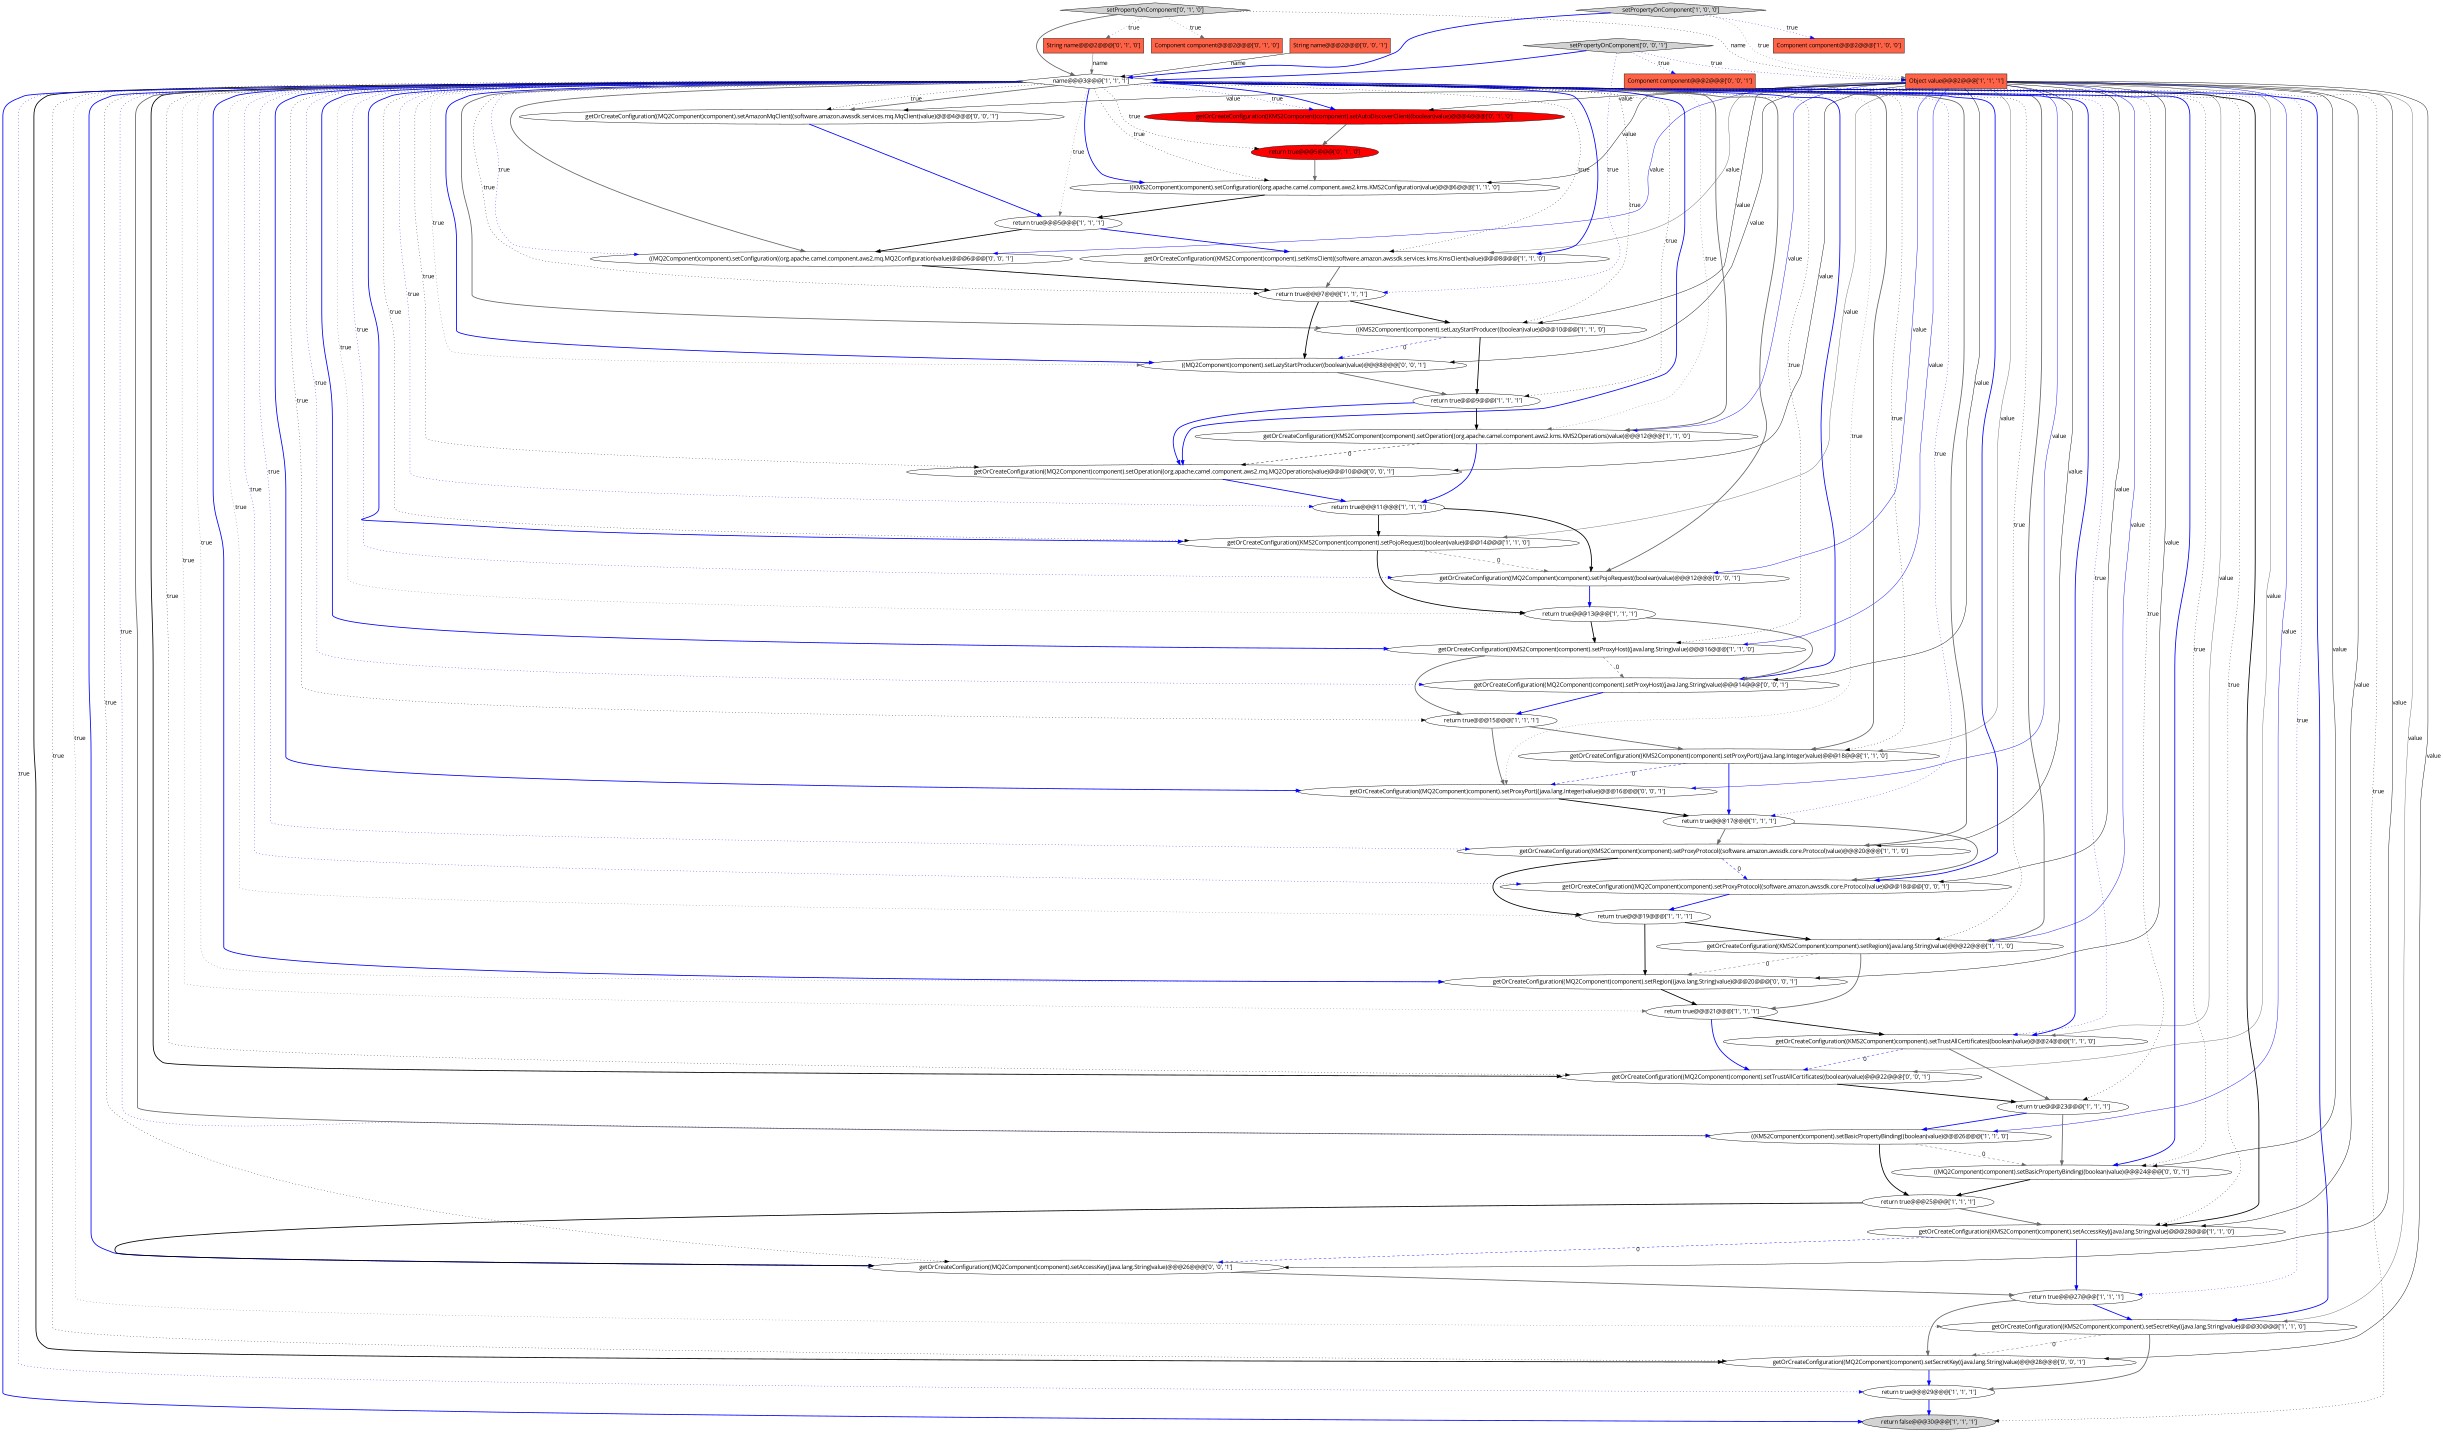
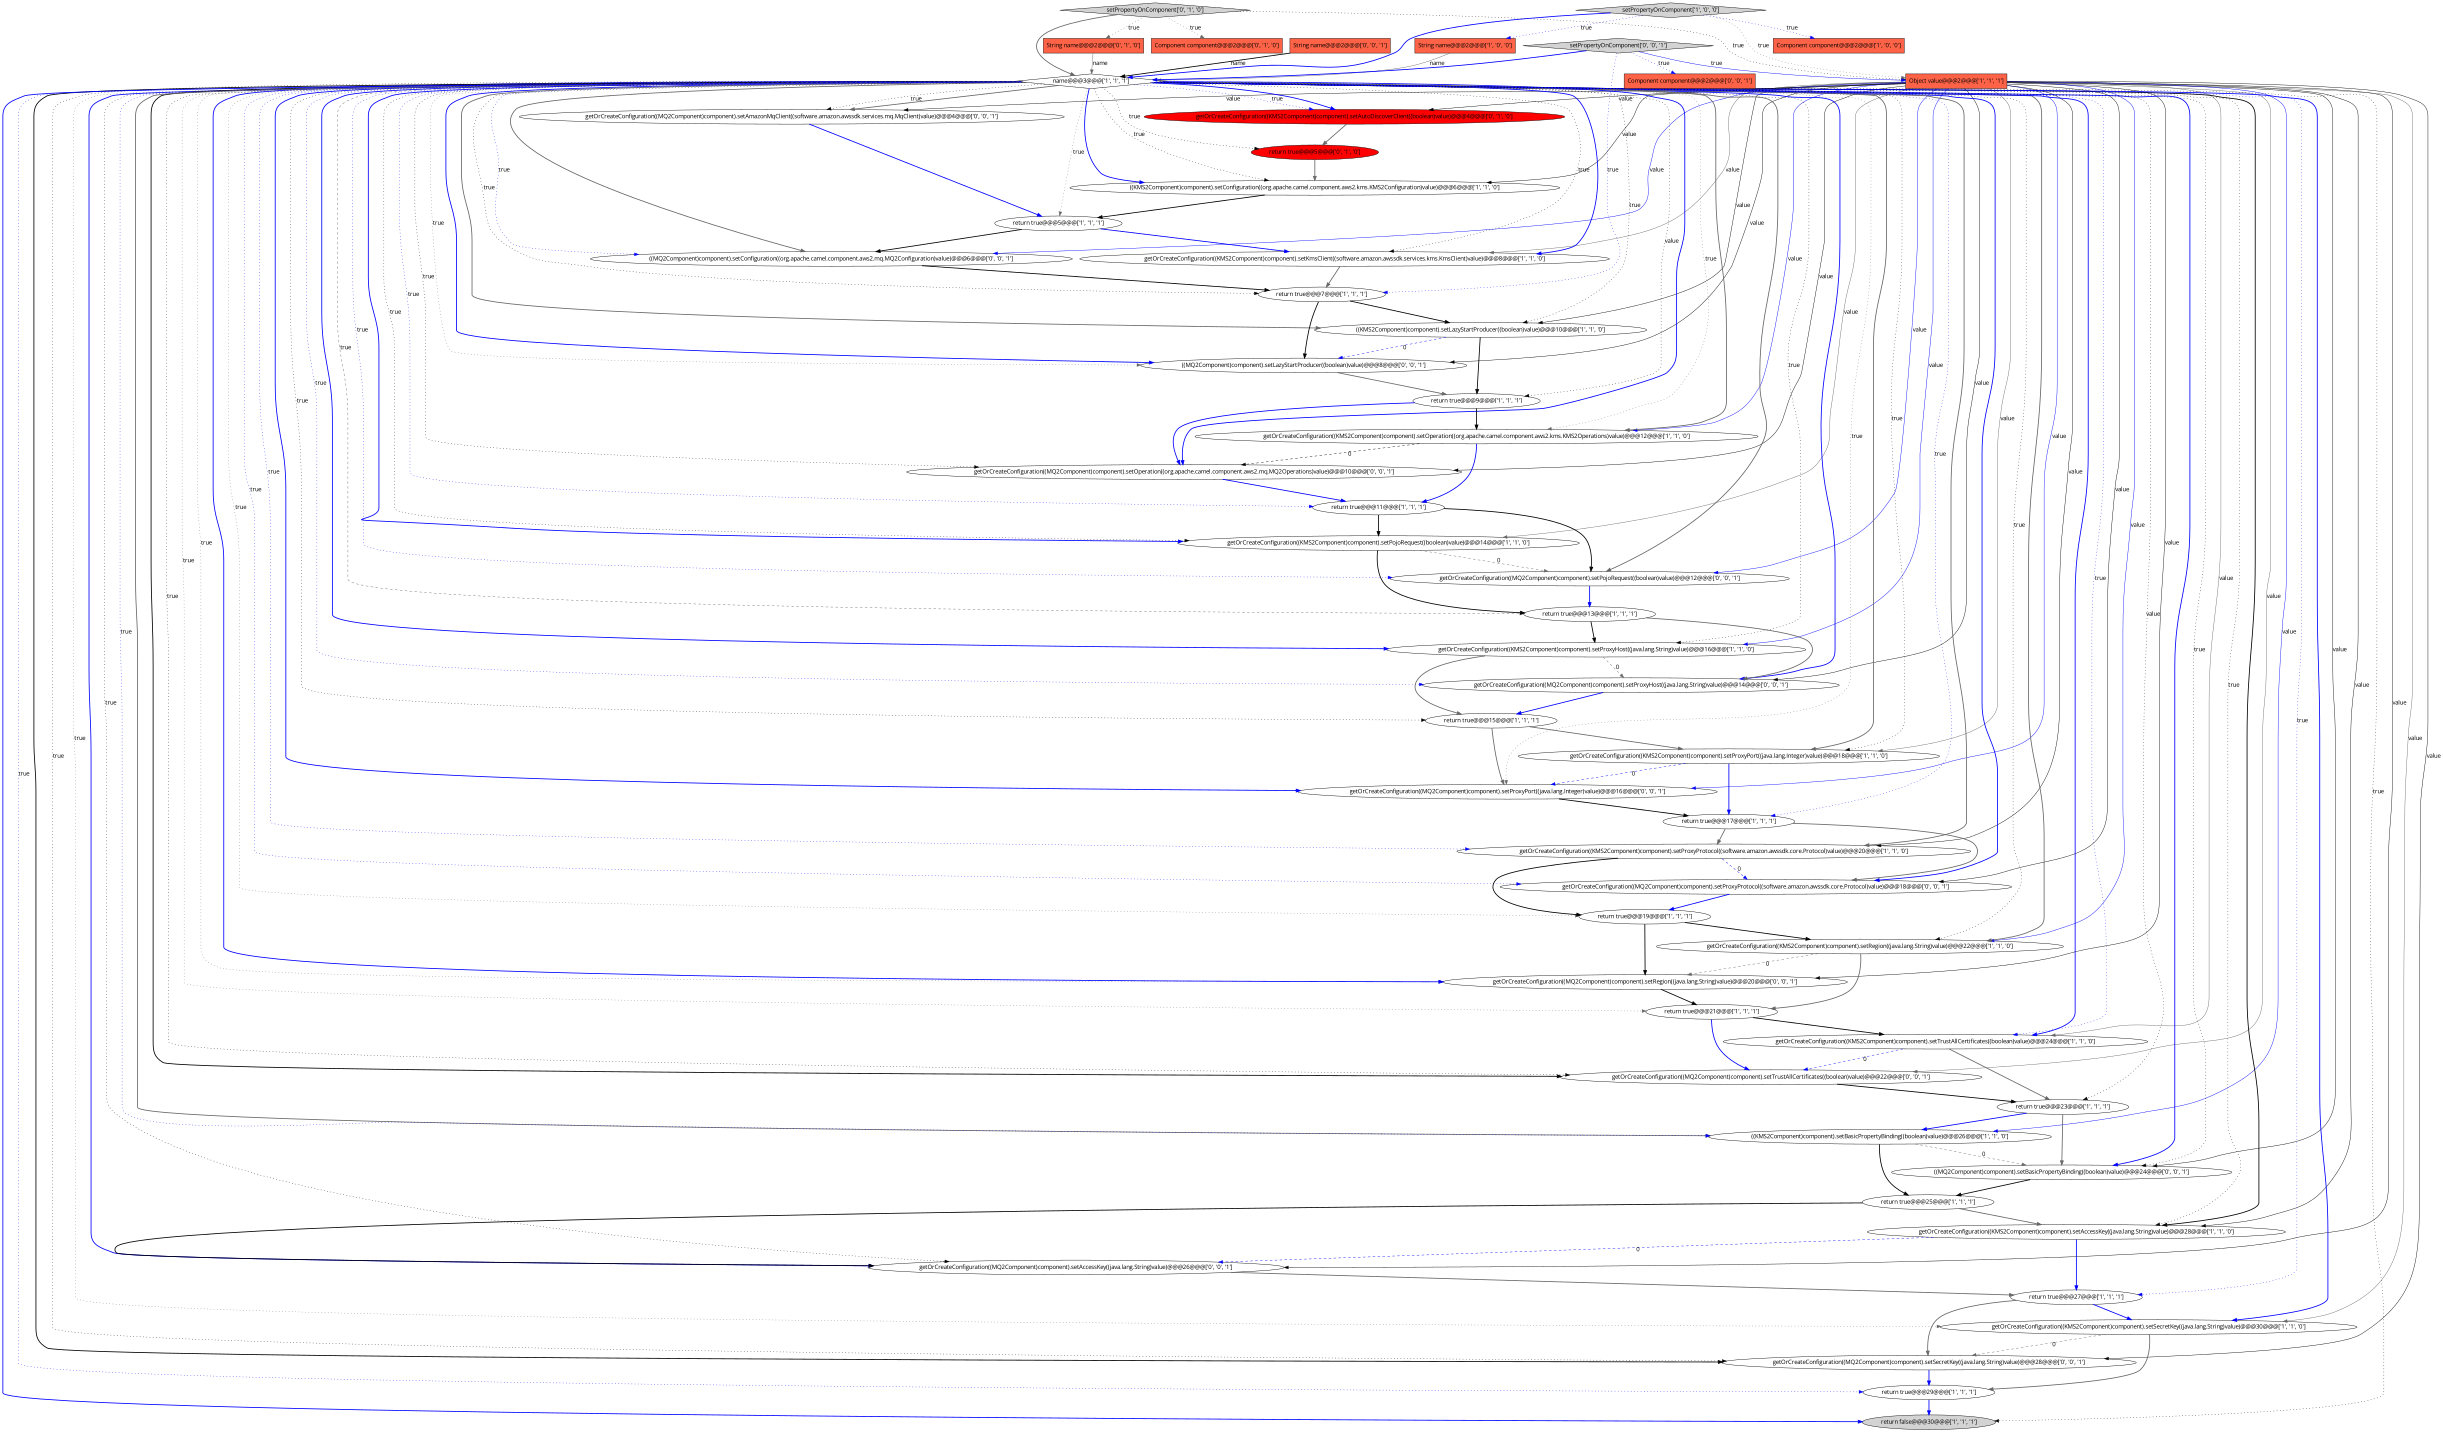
node "String name@@@2@@@['1', '0', '0']": added
edge "setPropertyOnComponent['0', '1', '0']" -> "Object value@@@2@@@['1', '1', '1']": label "name" -> "true"
edge "String name@@@2@@@['0', '0', '1']" -> "name@@@3@@@['1', '1', '1']": style solid -> bold
edge "setPropertyOnComponent['0', '0', '1']" -> "Object value@@@2@@@['1', '1', '1']": style dotted -> solid
edge "name@@@3@@@['1', '1', '1']" -> "return true@@@9@@@['1', '1', '1']": label "true" -> "value"
edge "name@@@3@@@['1', '1', '1']" -> "return true@@@13@@@['1', '1', '1']": style dotted -> dashed
edge "name@@@3@@@['1', '1', '1']" -> "return true@@@23@@@['1', '1', '1']": label "true" -> "value"
